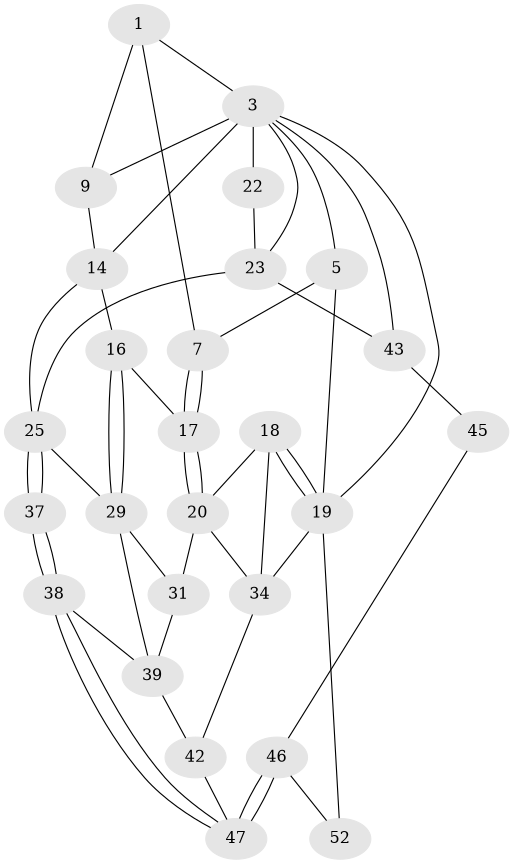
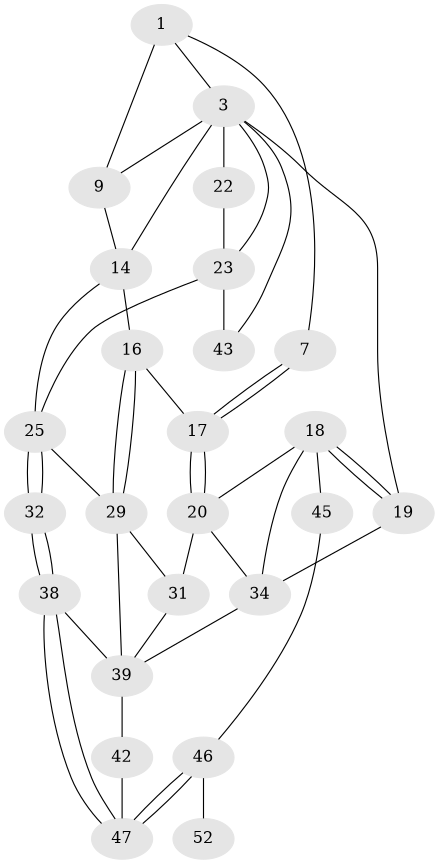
node "5": removed
edge "43" -- "45": now "18" -- "45"
node "37": label "37" -> "32"
edge "34" -- "42": now "34" -- "39"
edge "19" -- "52": removed
